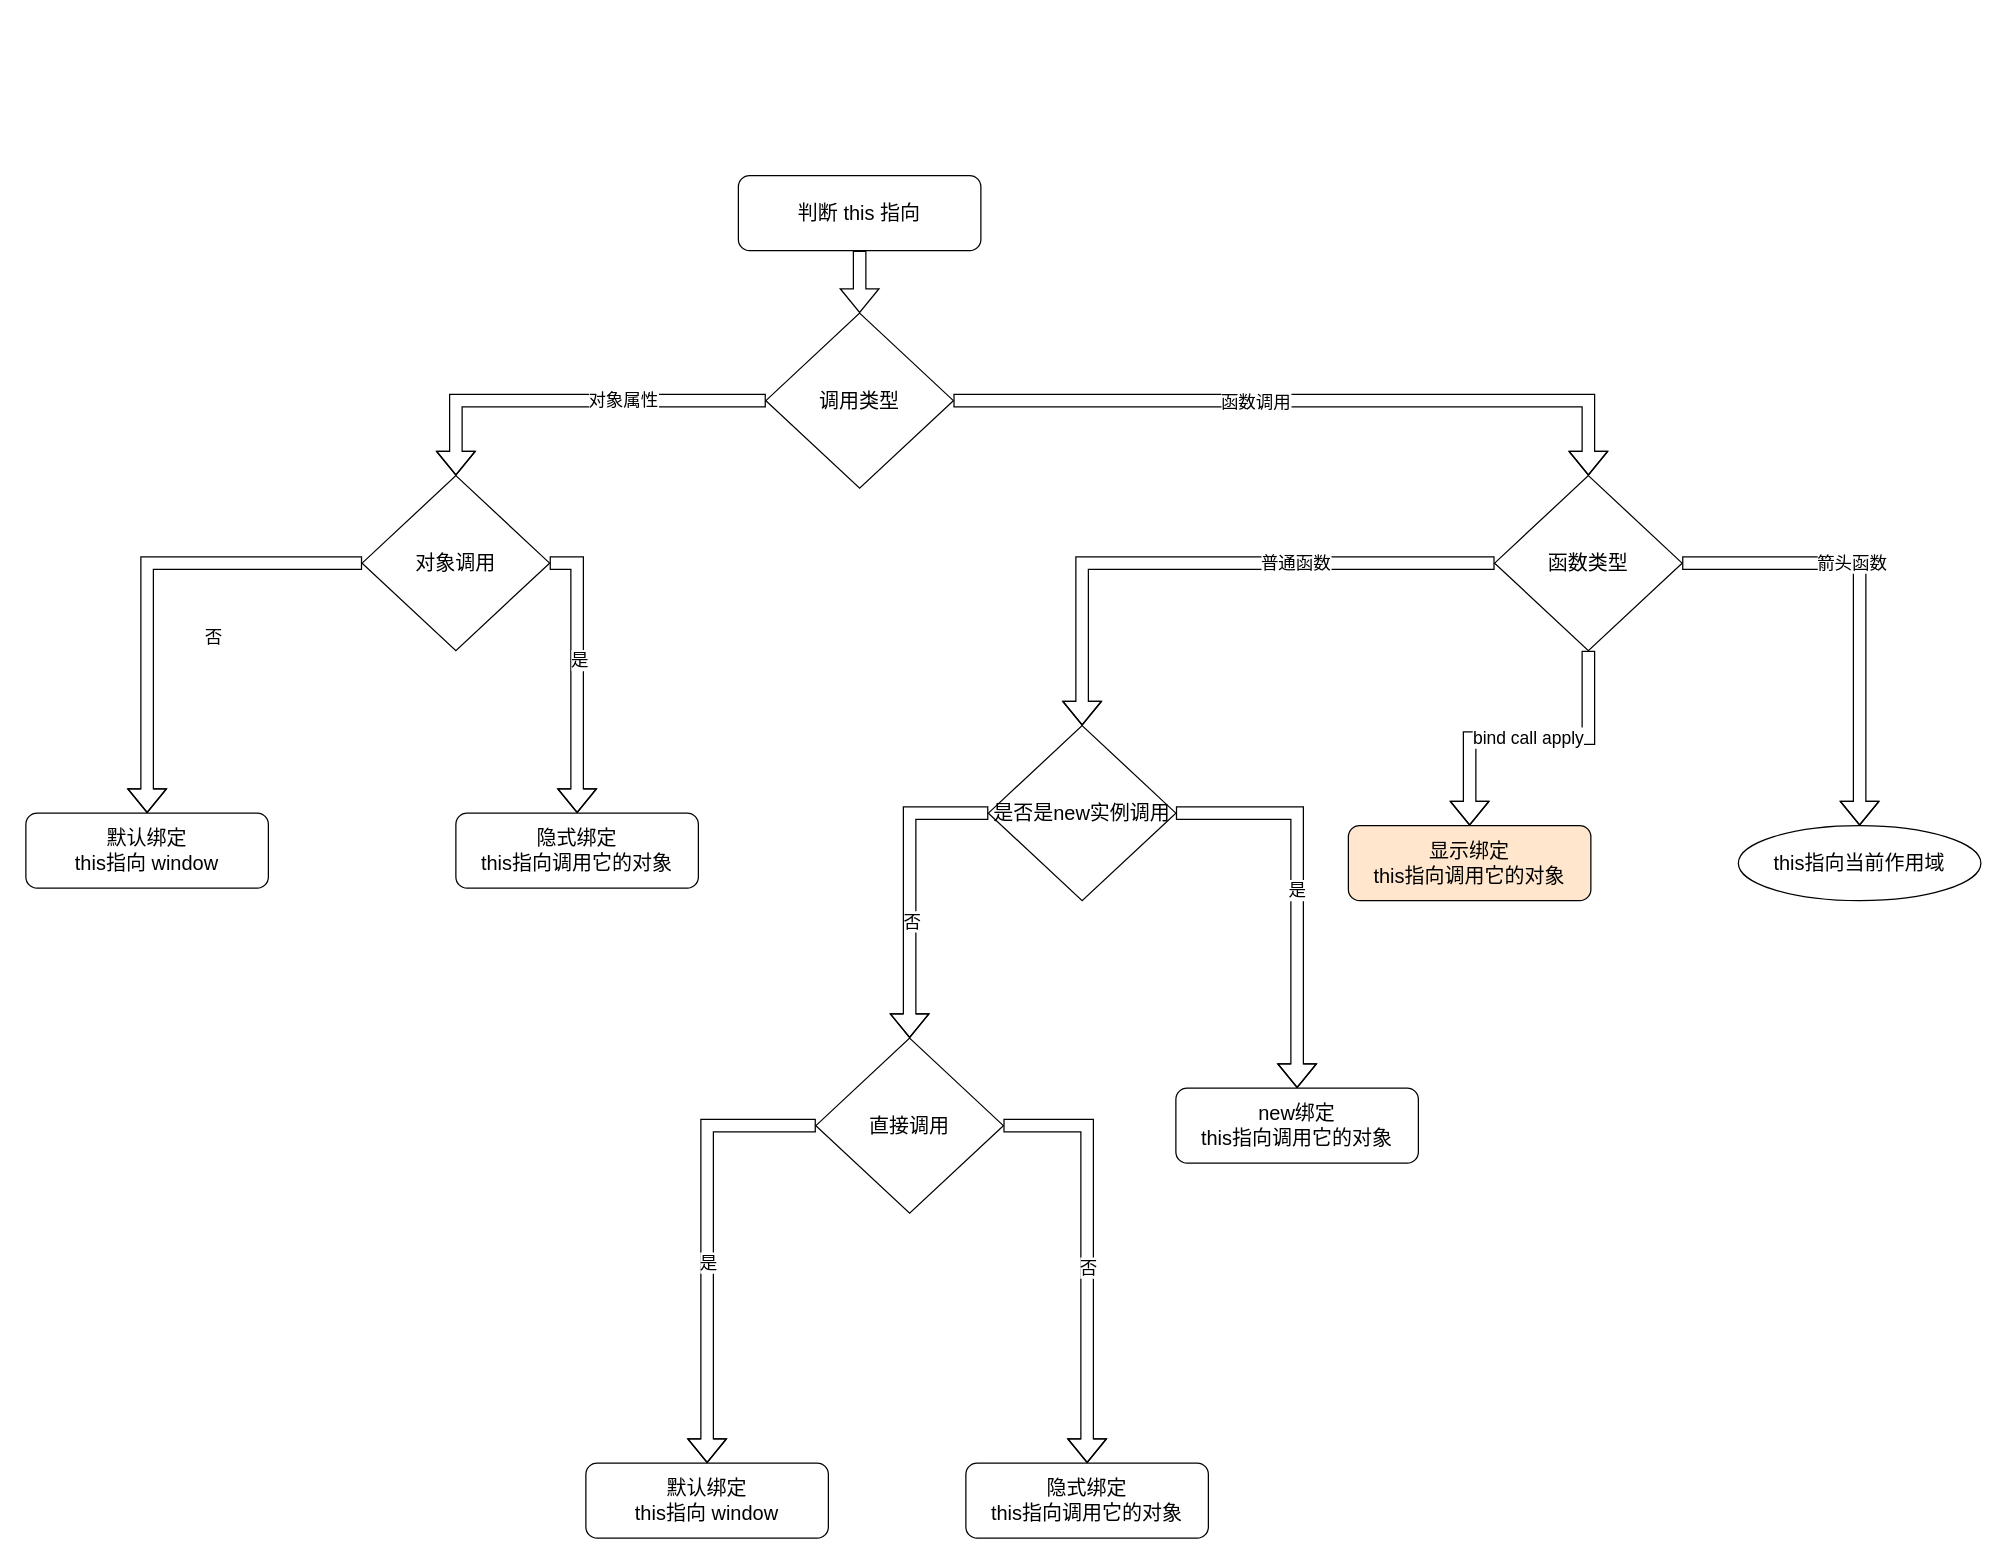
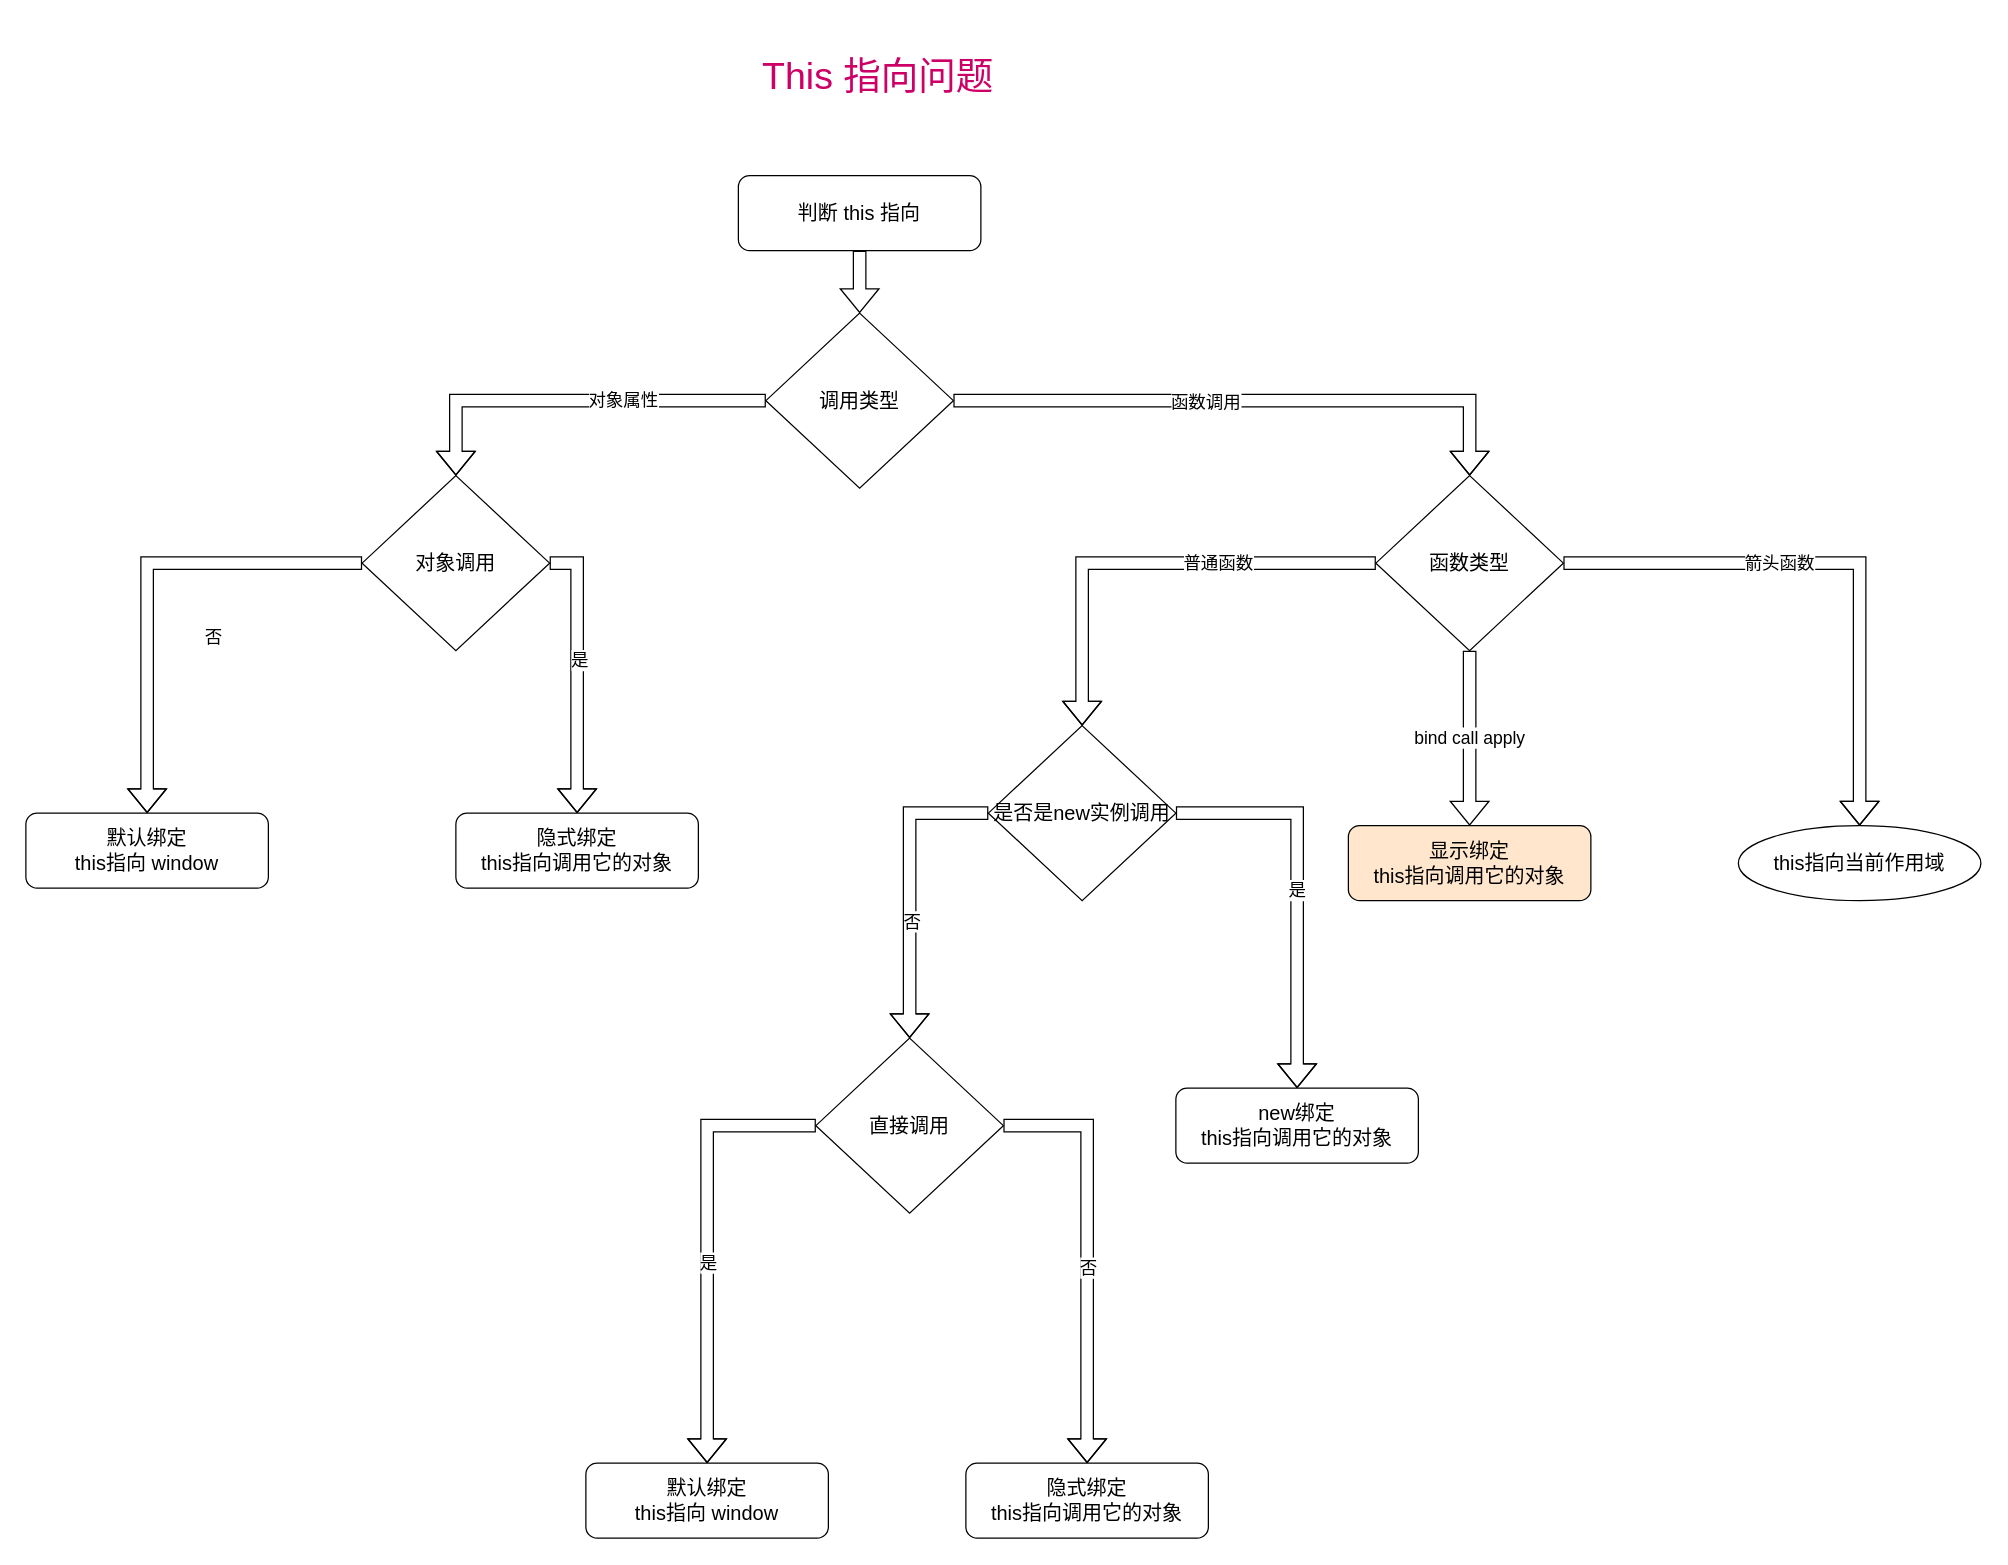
node "This 指向问题": added
node "函数类型": moved (1588, 563) -> (1469, 563)
